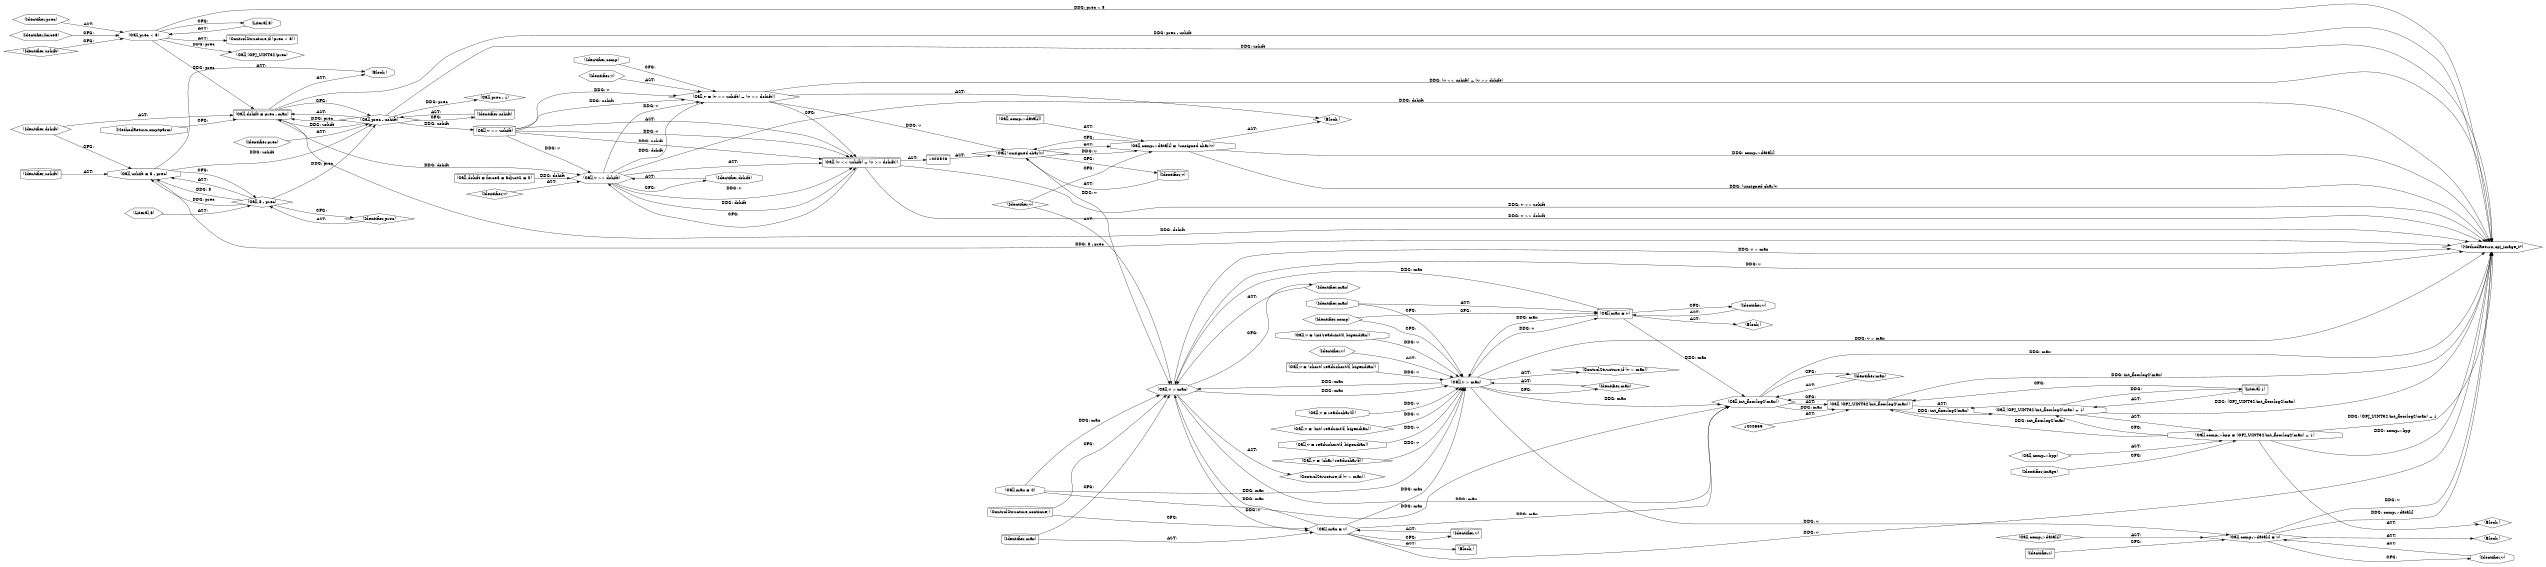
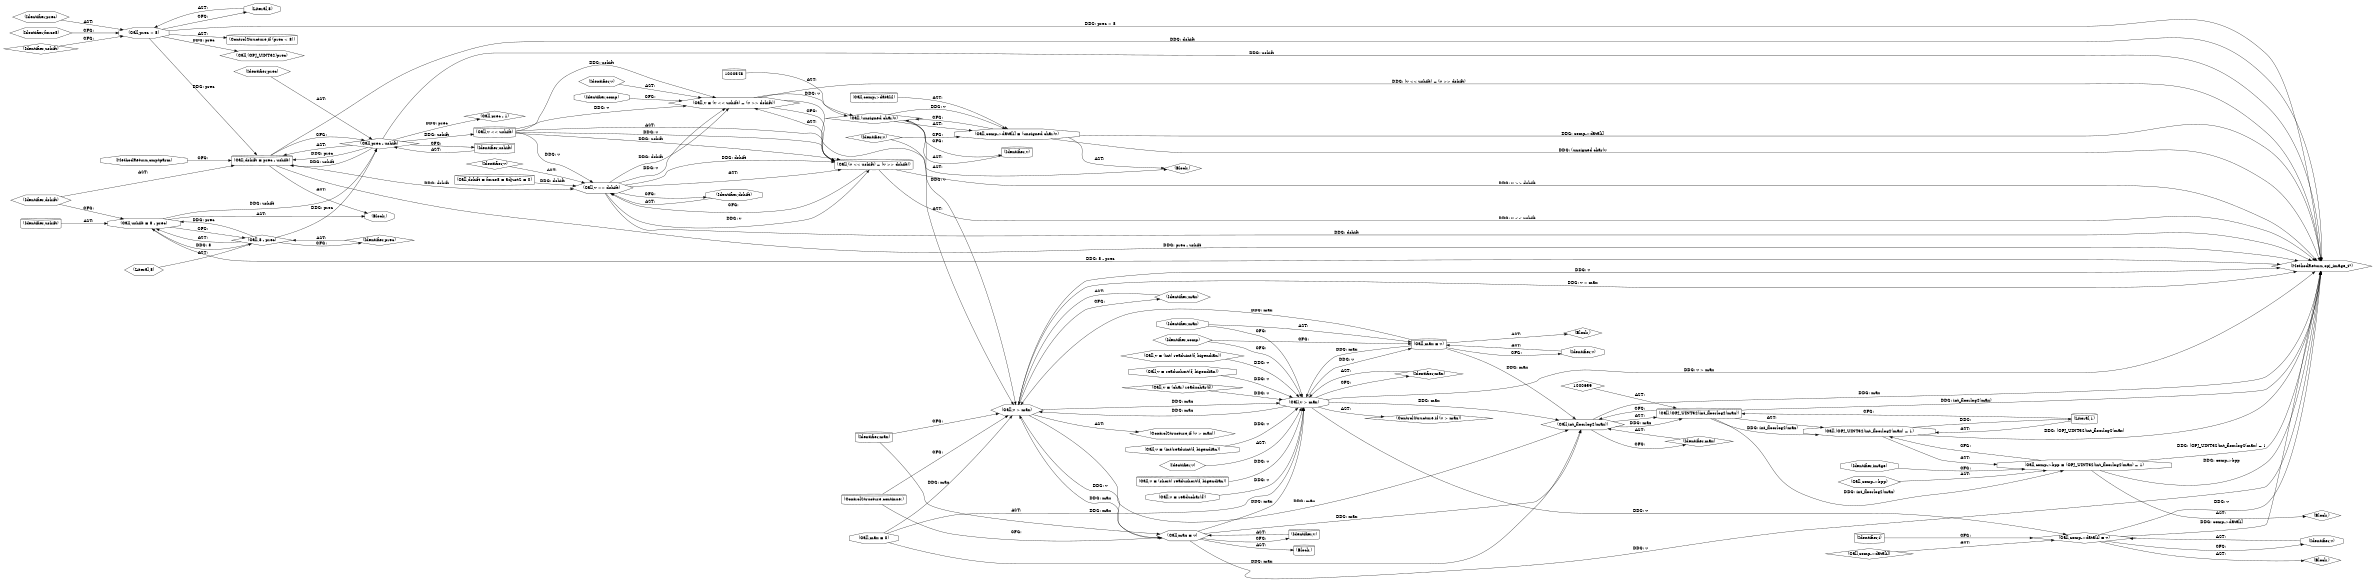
node "(Call,dshift = prec - max)": label "(Call,dshift = prec - max)" -> "(Call,dshift = prec - ushift)"
edge "(Call,(v << ushift) + (v >> dshift))" -> "1000548": now "(Call,(v << ushift) + (v >> dshift))" -> "(Call,v = (v << ushift) + (v >> dshift))"
edge "(Call,comp->bpp = (OPJ_UINT32)int_floorlog2(max) + 1)" -> "(Call,(OPJ_UINT32)int_floorlog2(max))": reversed
